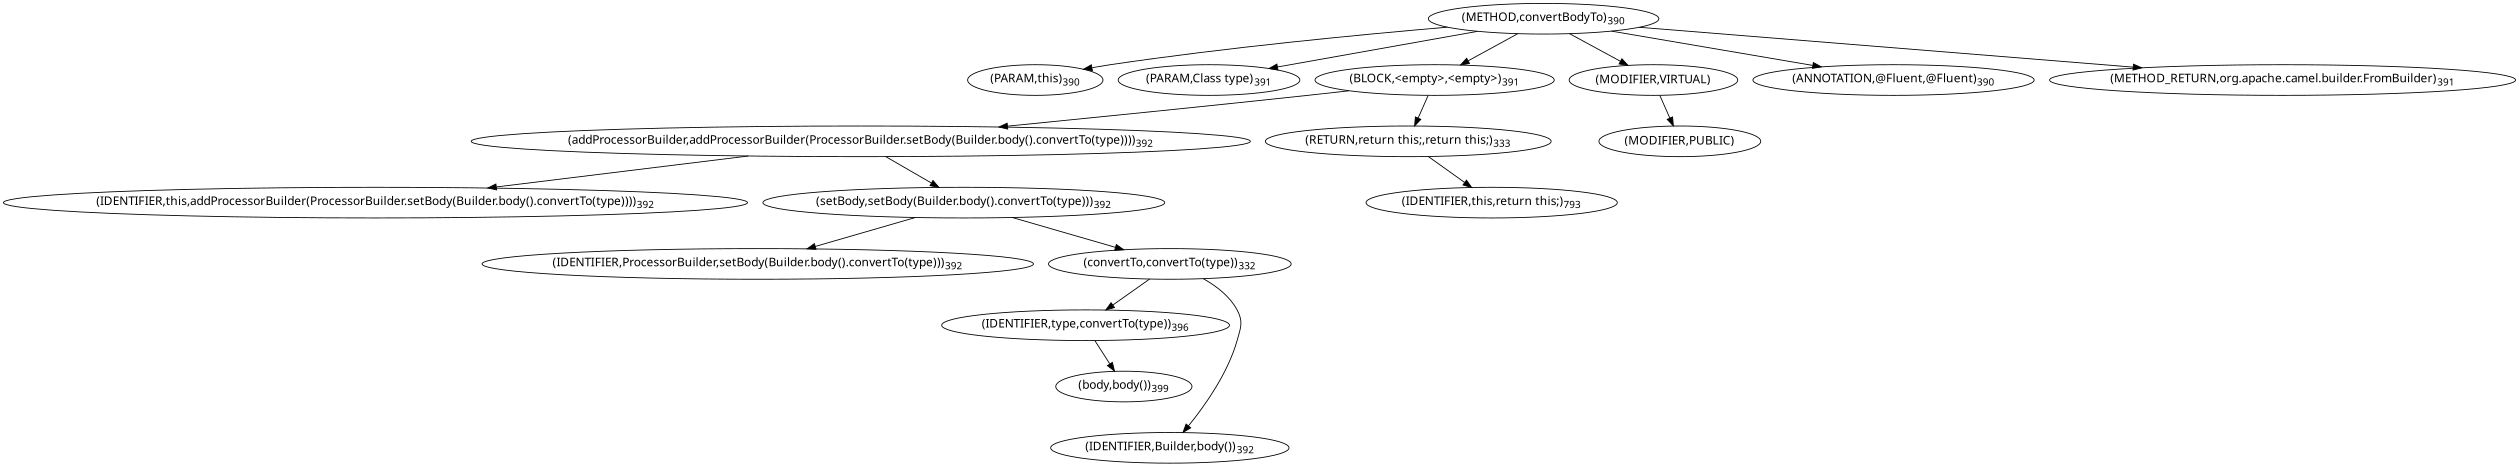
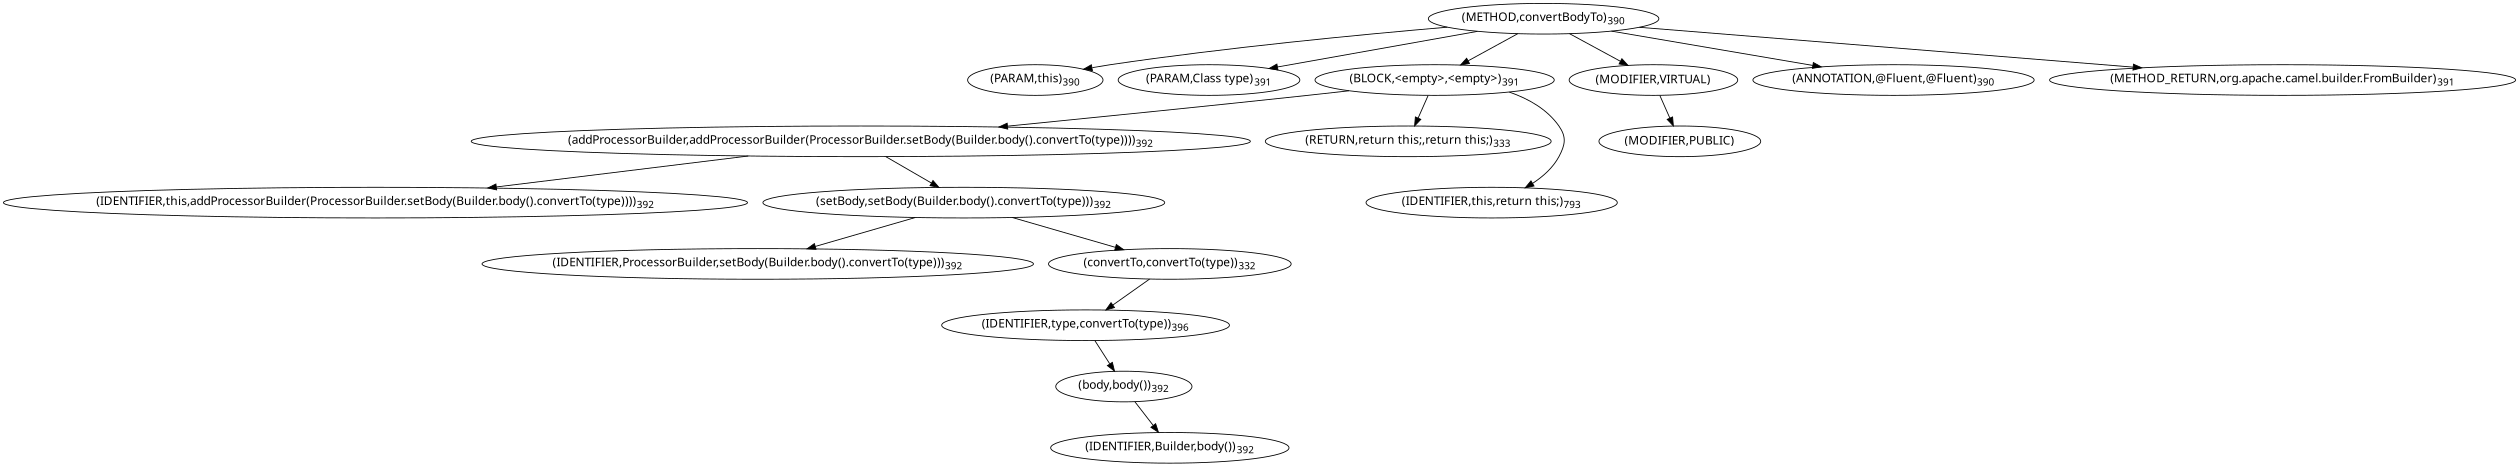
edge "(RETURN,return this;,return this;)" -> "(IDENTIFIER,this,return this;)": now "(BLOCK,<empty>,<empty>)" -> "(IDENTIFIER,this,return this;)"
edge "(convertTo,convertTo(type))" -> "(IDENTIFIER,Builder,body())": now "(body,body())" -> "(IDENTIFIER,Builder,body())"
node "(body,body())": text "399" -> "392"
